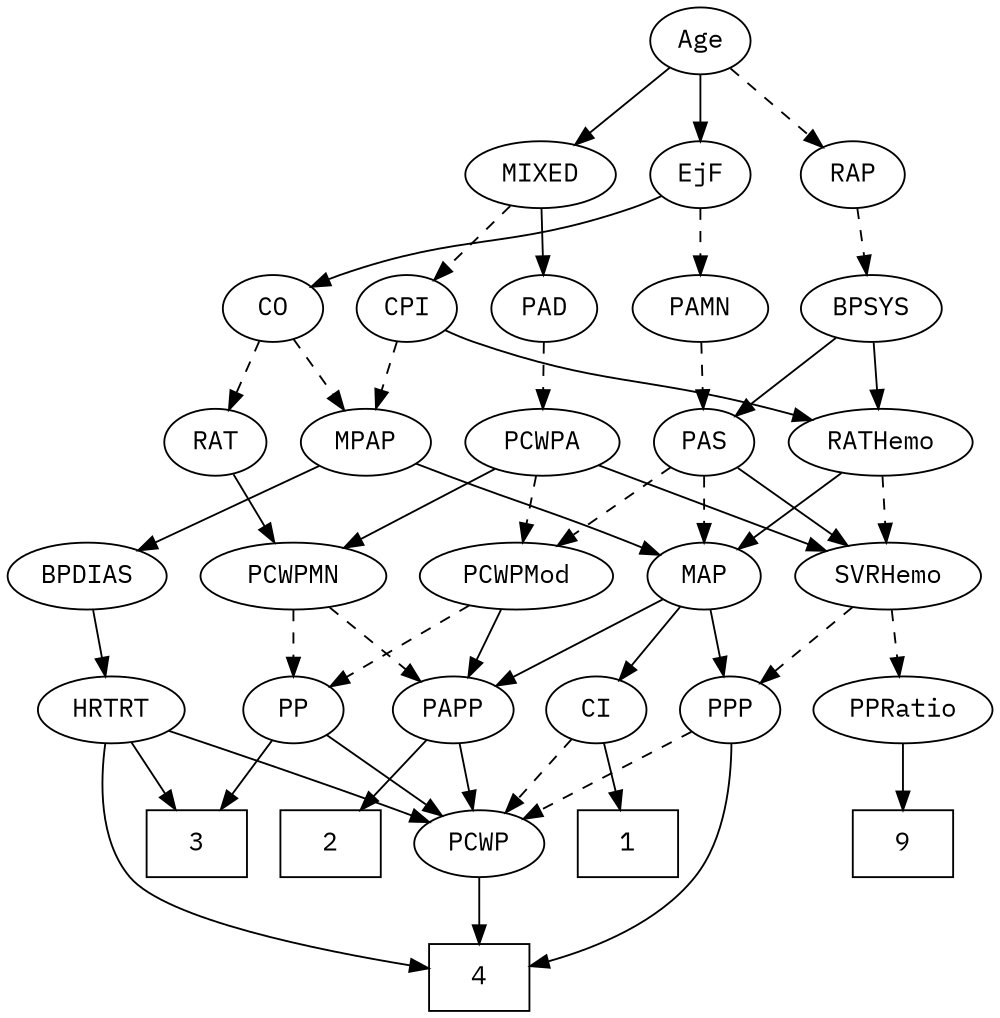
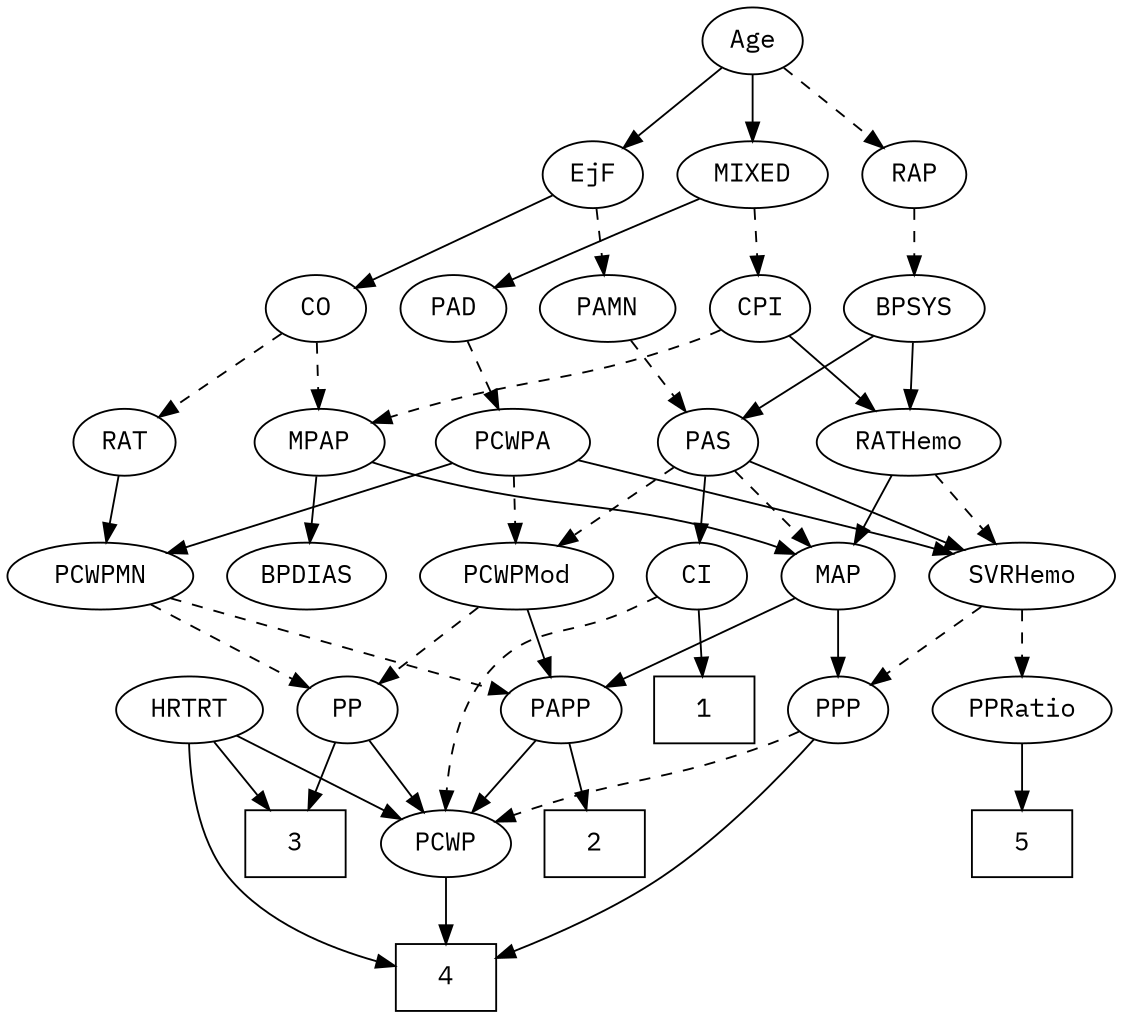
edge "BPDIAS" -> "HRTRT": removed
edge "MAP" -> "CI": now "PAS" -> "CI"
node "9": label "9" -> "5"
